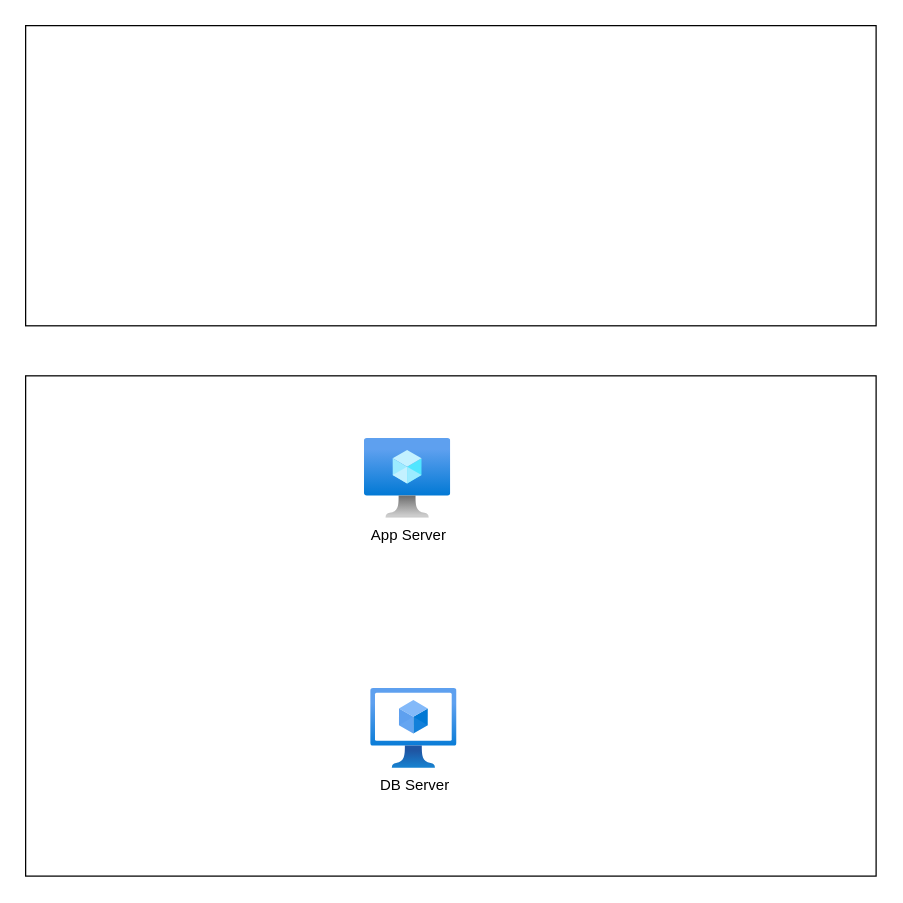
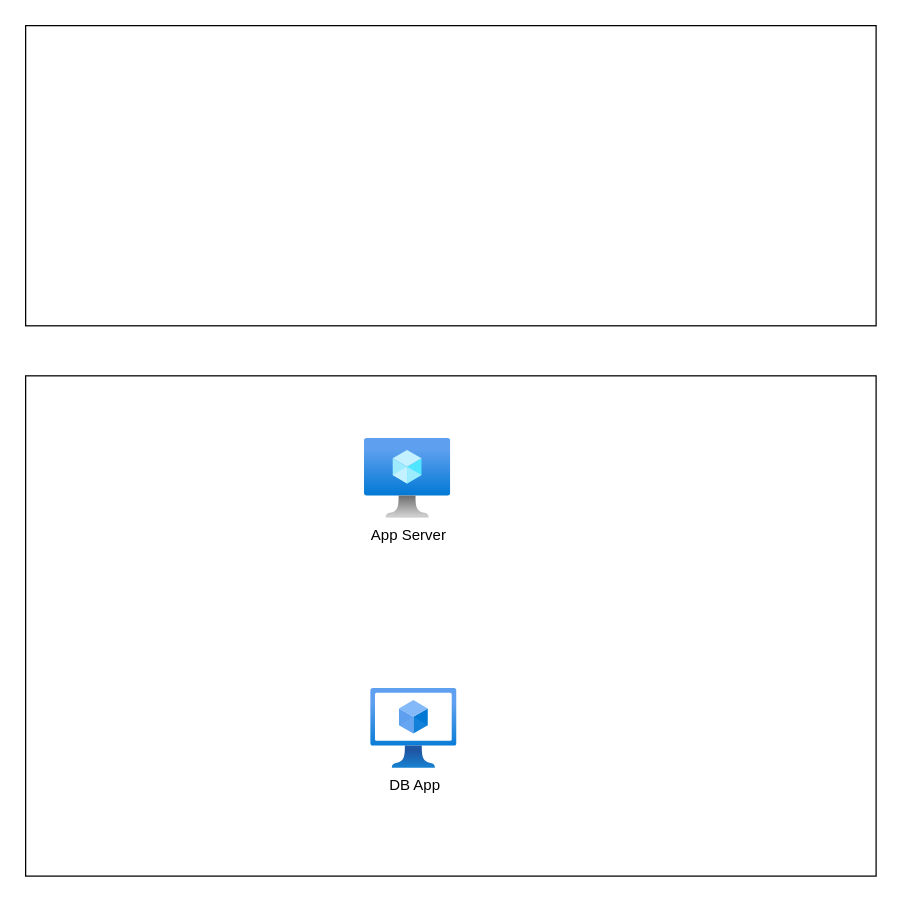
node "DB Server": label "DB Server" -> "DB App"
